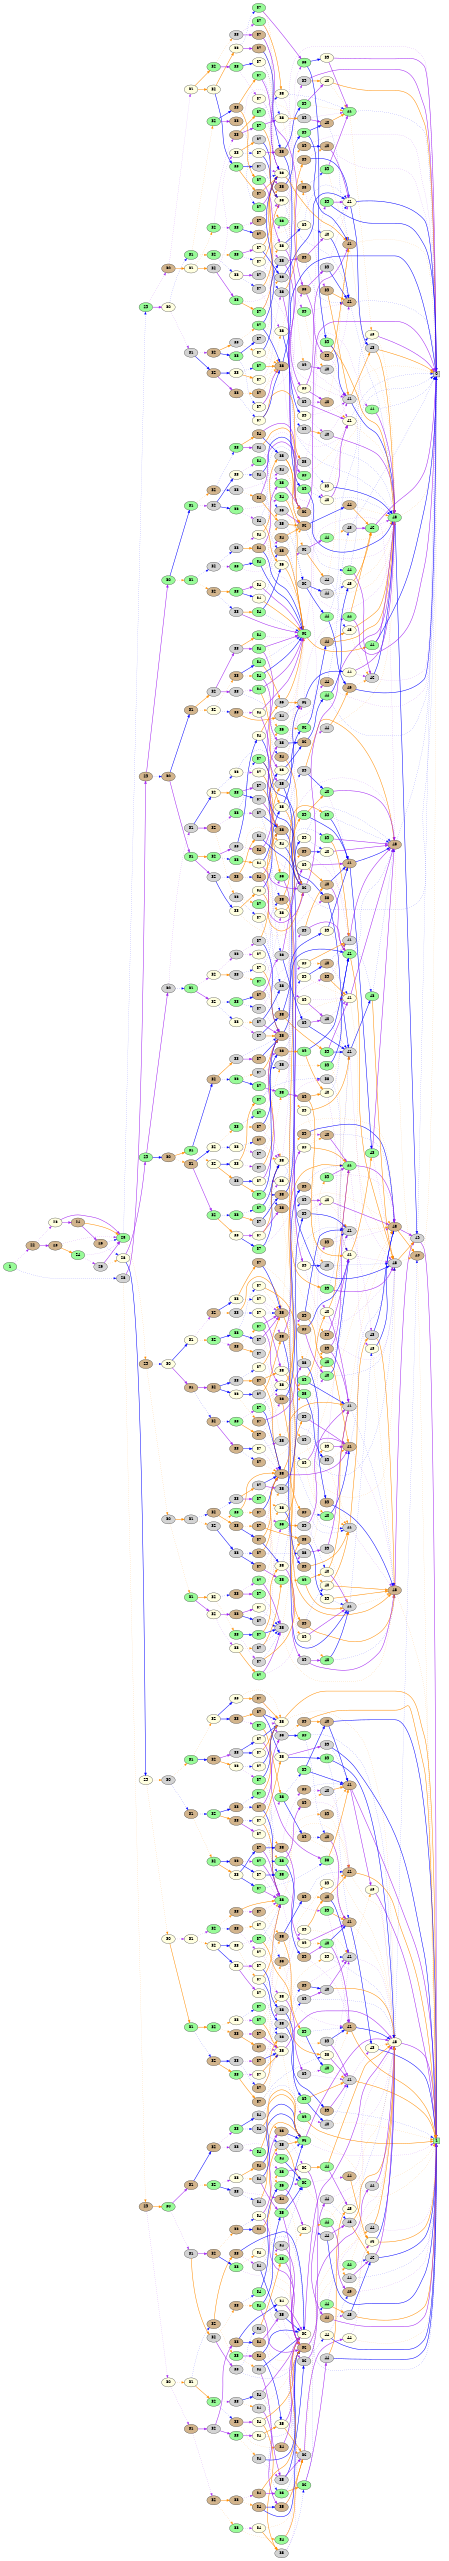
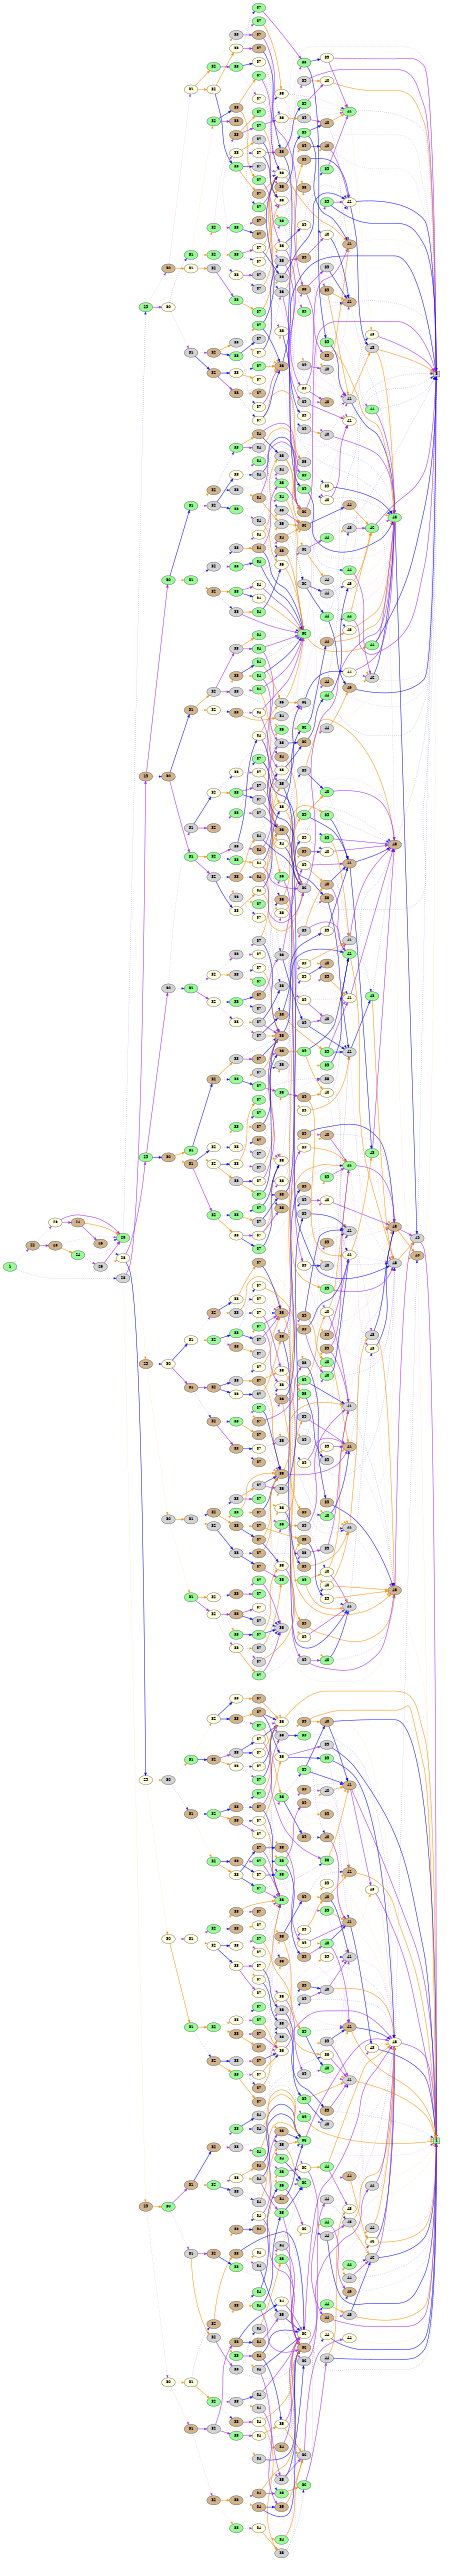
node "0": label "0" -> "3"
